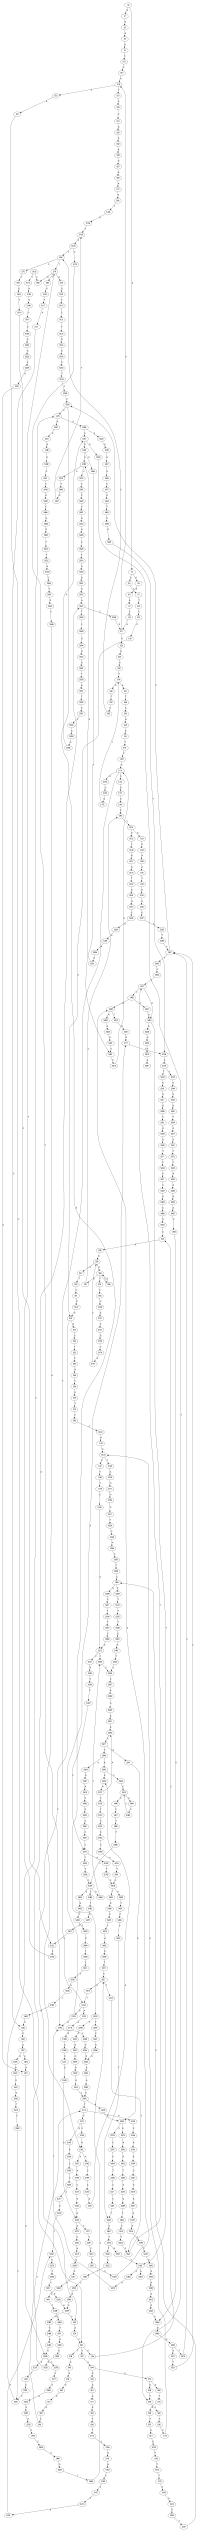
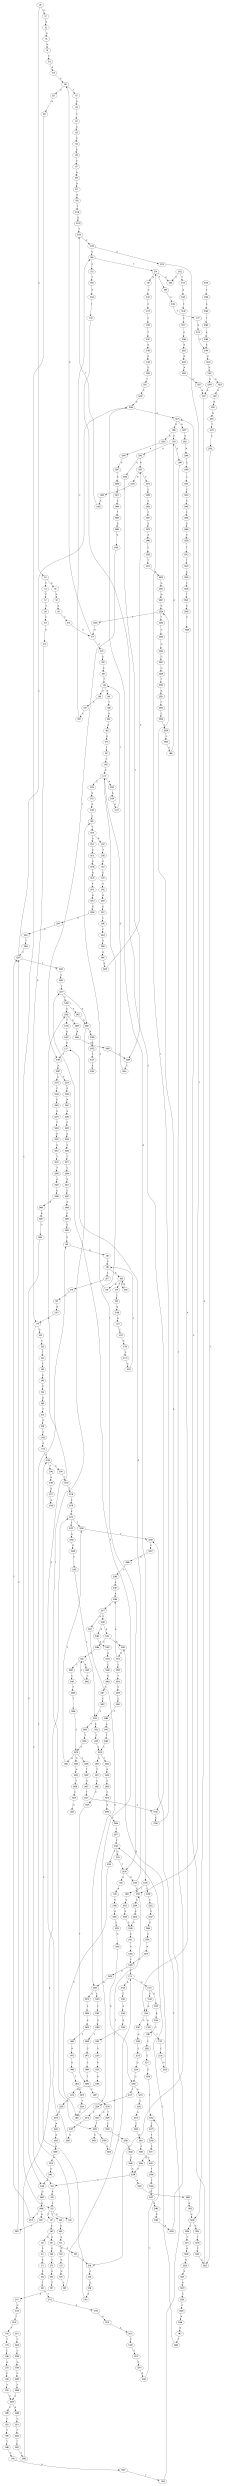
edge "S194" -> "S211": removed, label "G"
node "S508": removed
